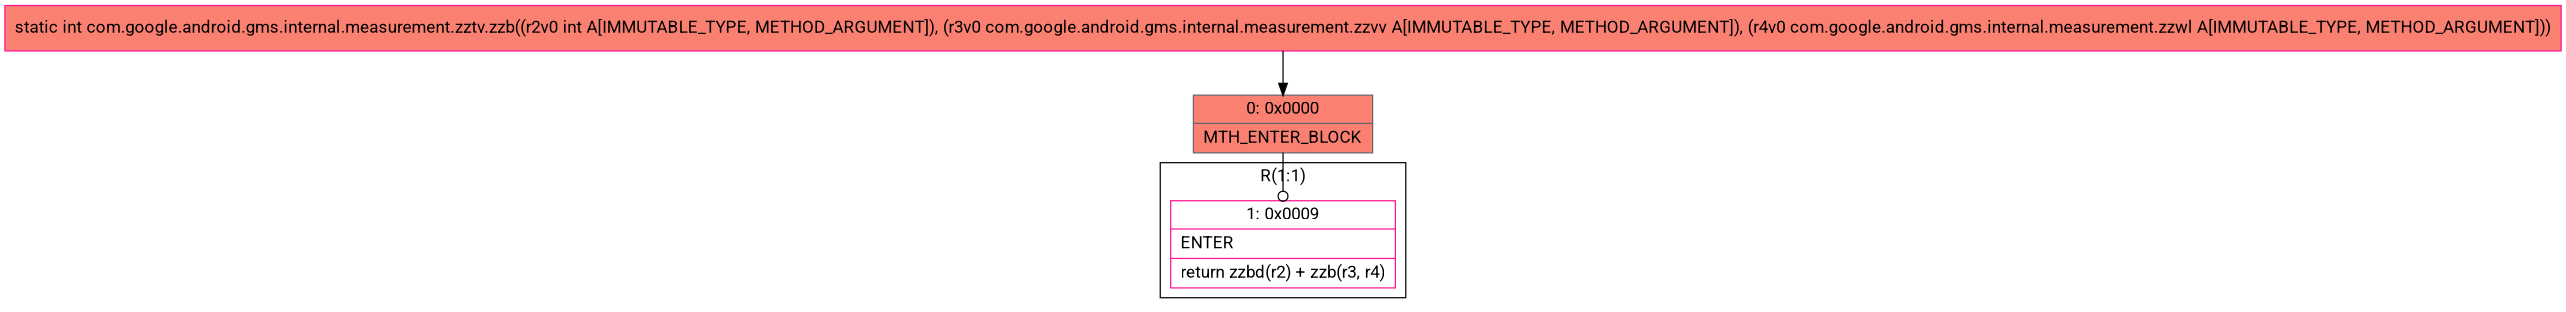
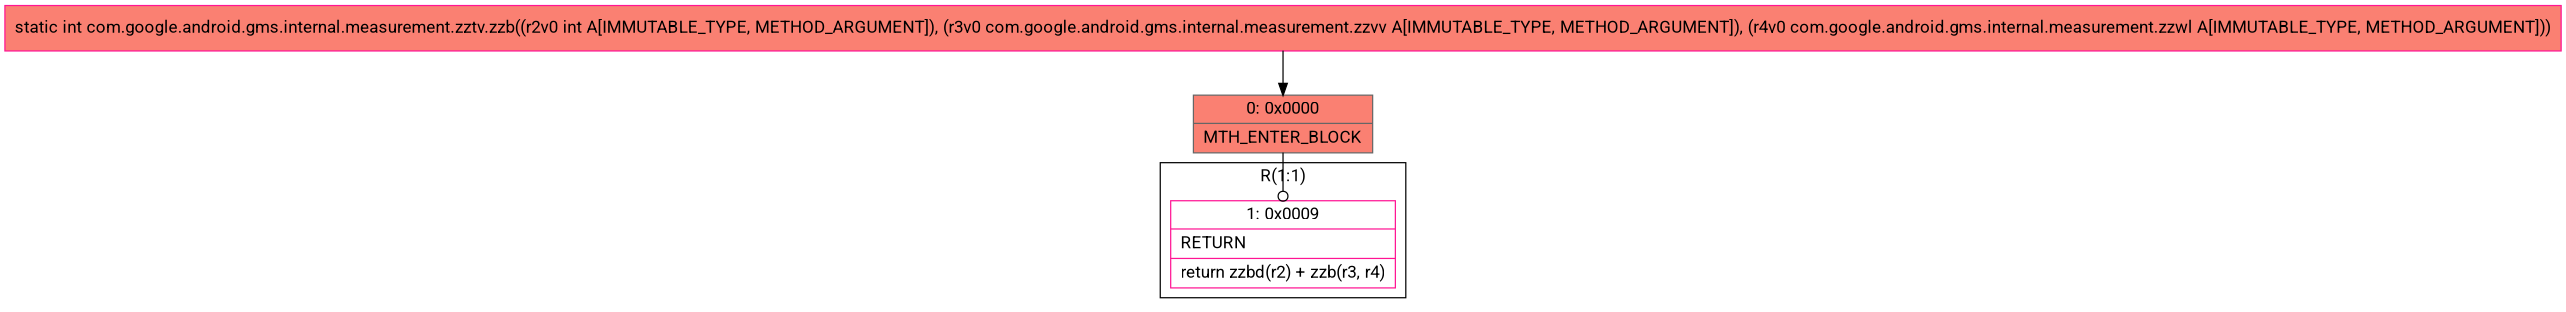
node "1: 0x0009": text "ENTER" -> "RETURN"
